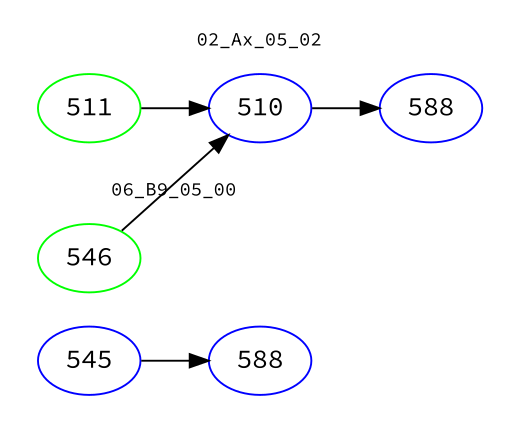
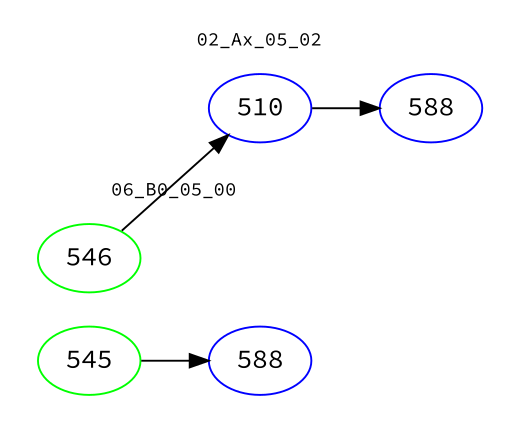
node "511": removed
cluster "06_B9_05_00": label "06_B9_05_00" -> "06_B0_05_00"
node "545": color blue -> green
